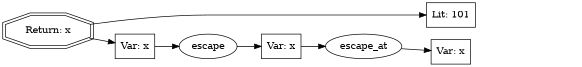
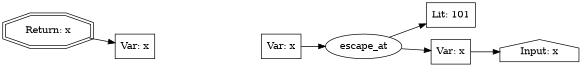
edge "Return: x" -> "Lit: 101": now "escape_at" -> "Lit: 101"
node "escape": removed
node "Input: x": added
